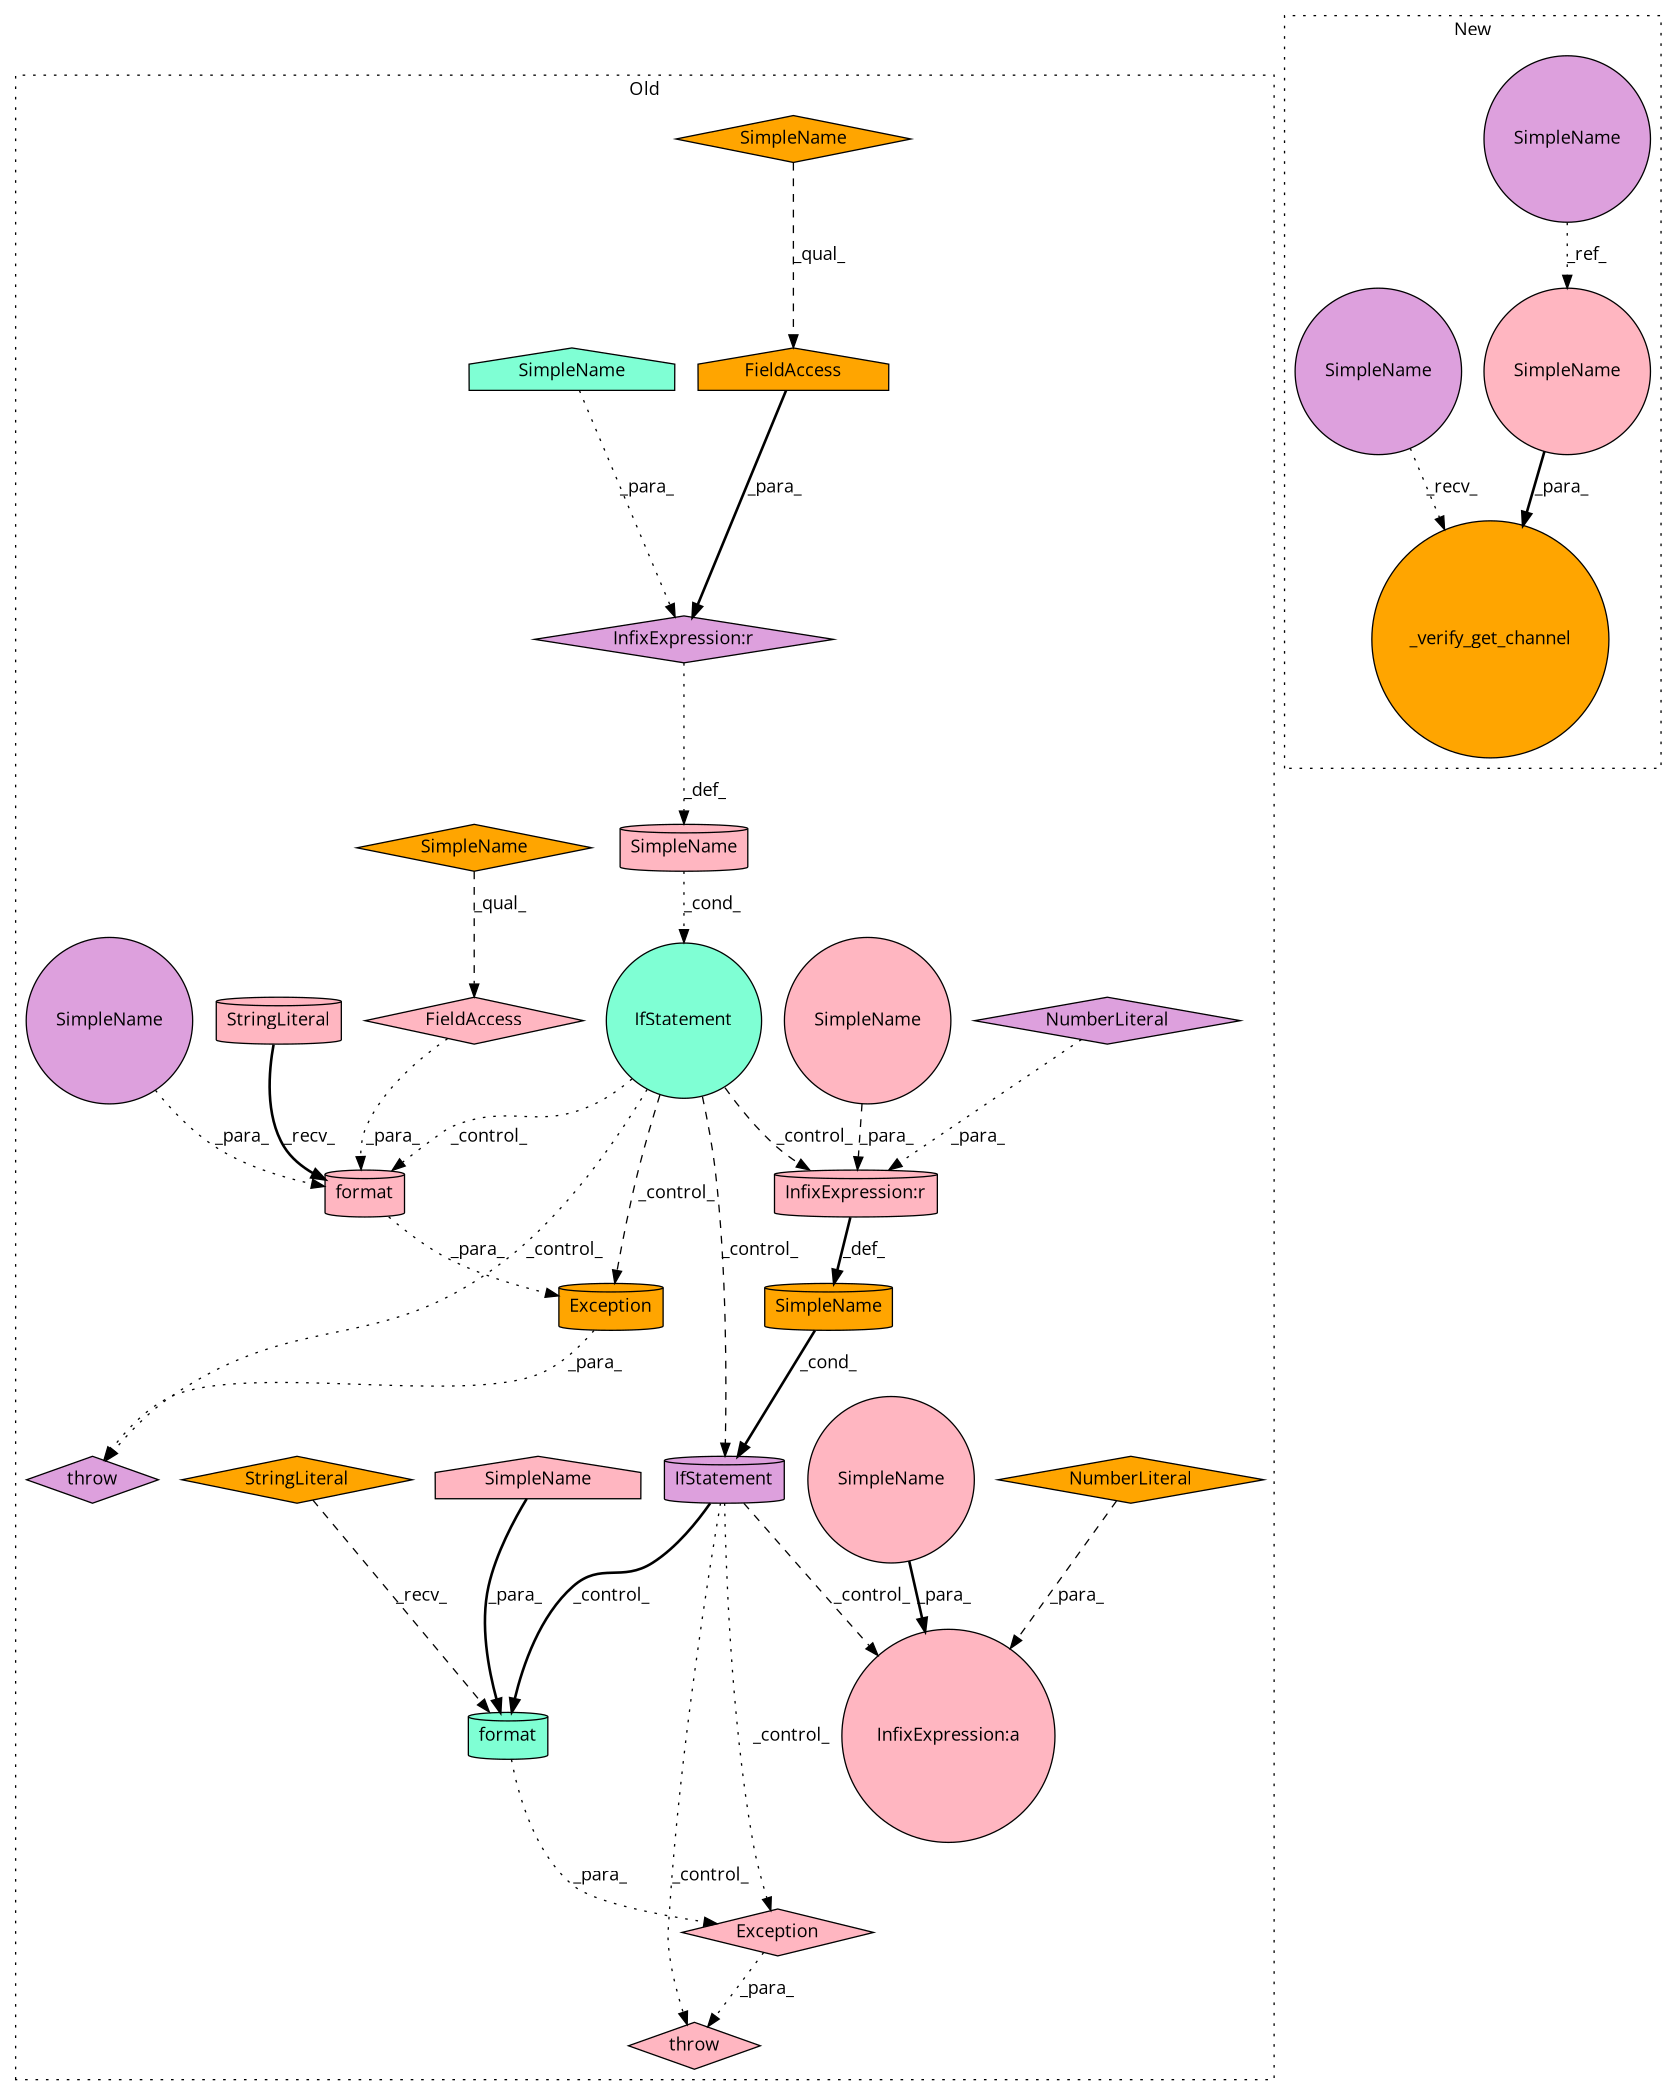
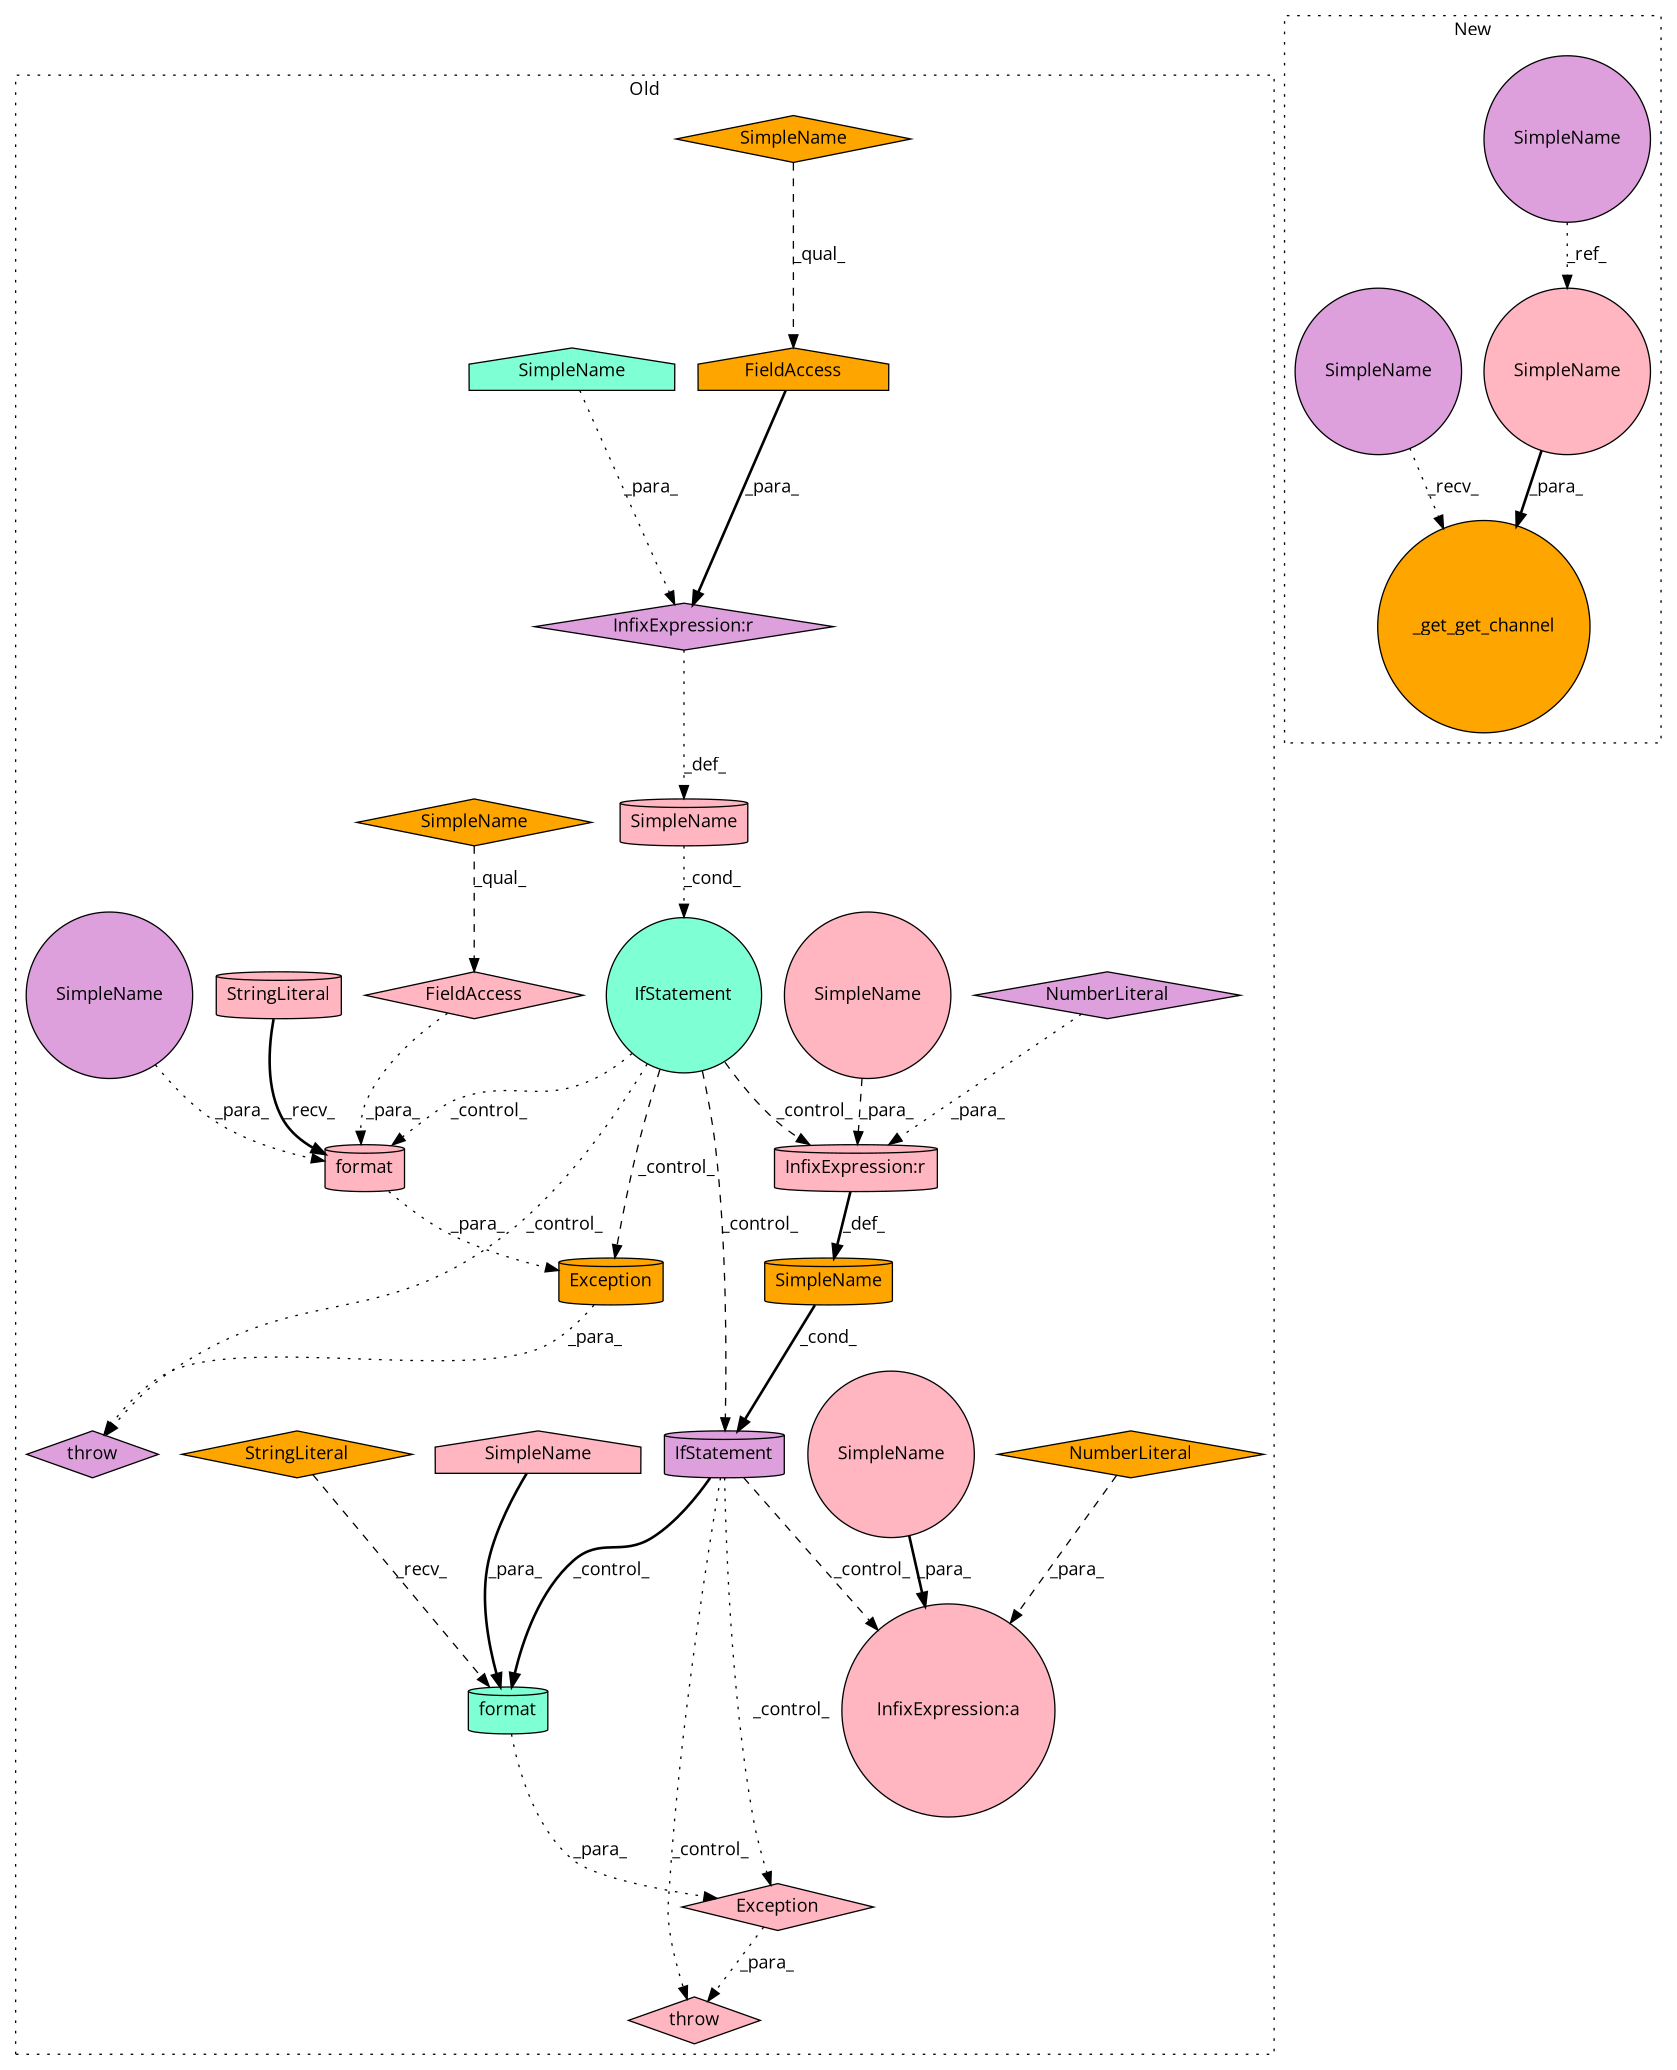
node "_verify_get_channel": label "_verify_get_channel" -> "_get_get_channel"
